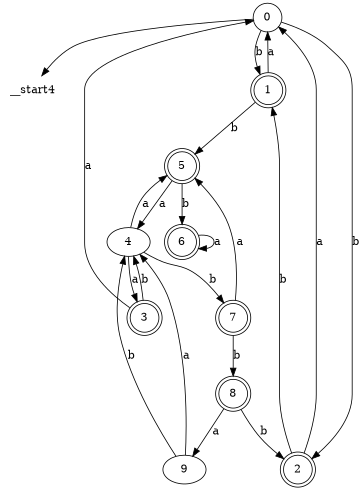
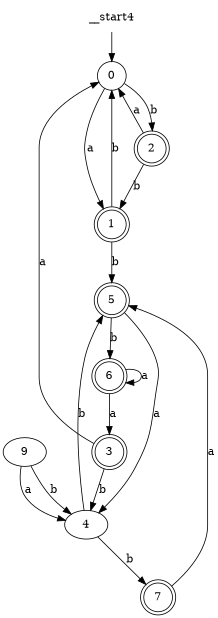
edge "0" -> "__start4": reversed
edge "0" -> "1": label "b" -> "a"
edge "1" -> "0": label "a" -> "b"
edge "4" -> "5": label "a" -> "b"
edge "4" -> "3": now "6" -> "3"
node "8": removed
